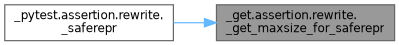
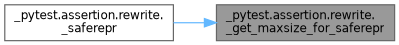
node "_get.assertion.rewrite. _get_maxsize_for_saferepr": label "_get.assertion.rewrite. _get_maxsize_for_saferepr" -> "_pytest.assertion.rewrite. _get_maxsize_for_saferepr"
